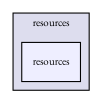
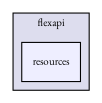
cluster "resources": label "resources" -> "flexapi"
